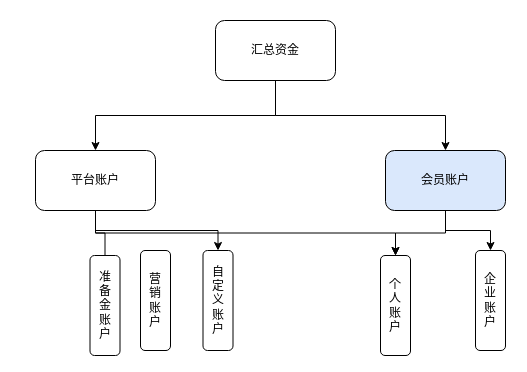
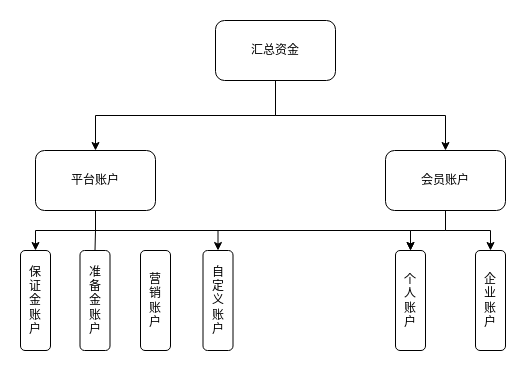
node "会员账户": fillcolor #dae8fc -> #ffffff
edge "平台账户" -> "保 证 金 账 户": added
node "保 证 金 账 户": added
node "准 备 金 账 户": moved (105, 306) -> (95, 301)
node "个 人 账 户": moved (396, 306) -> (411, 301)
